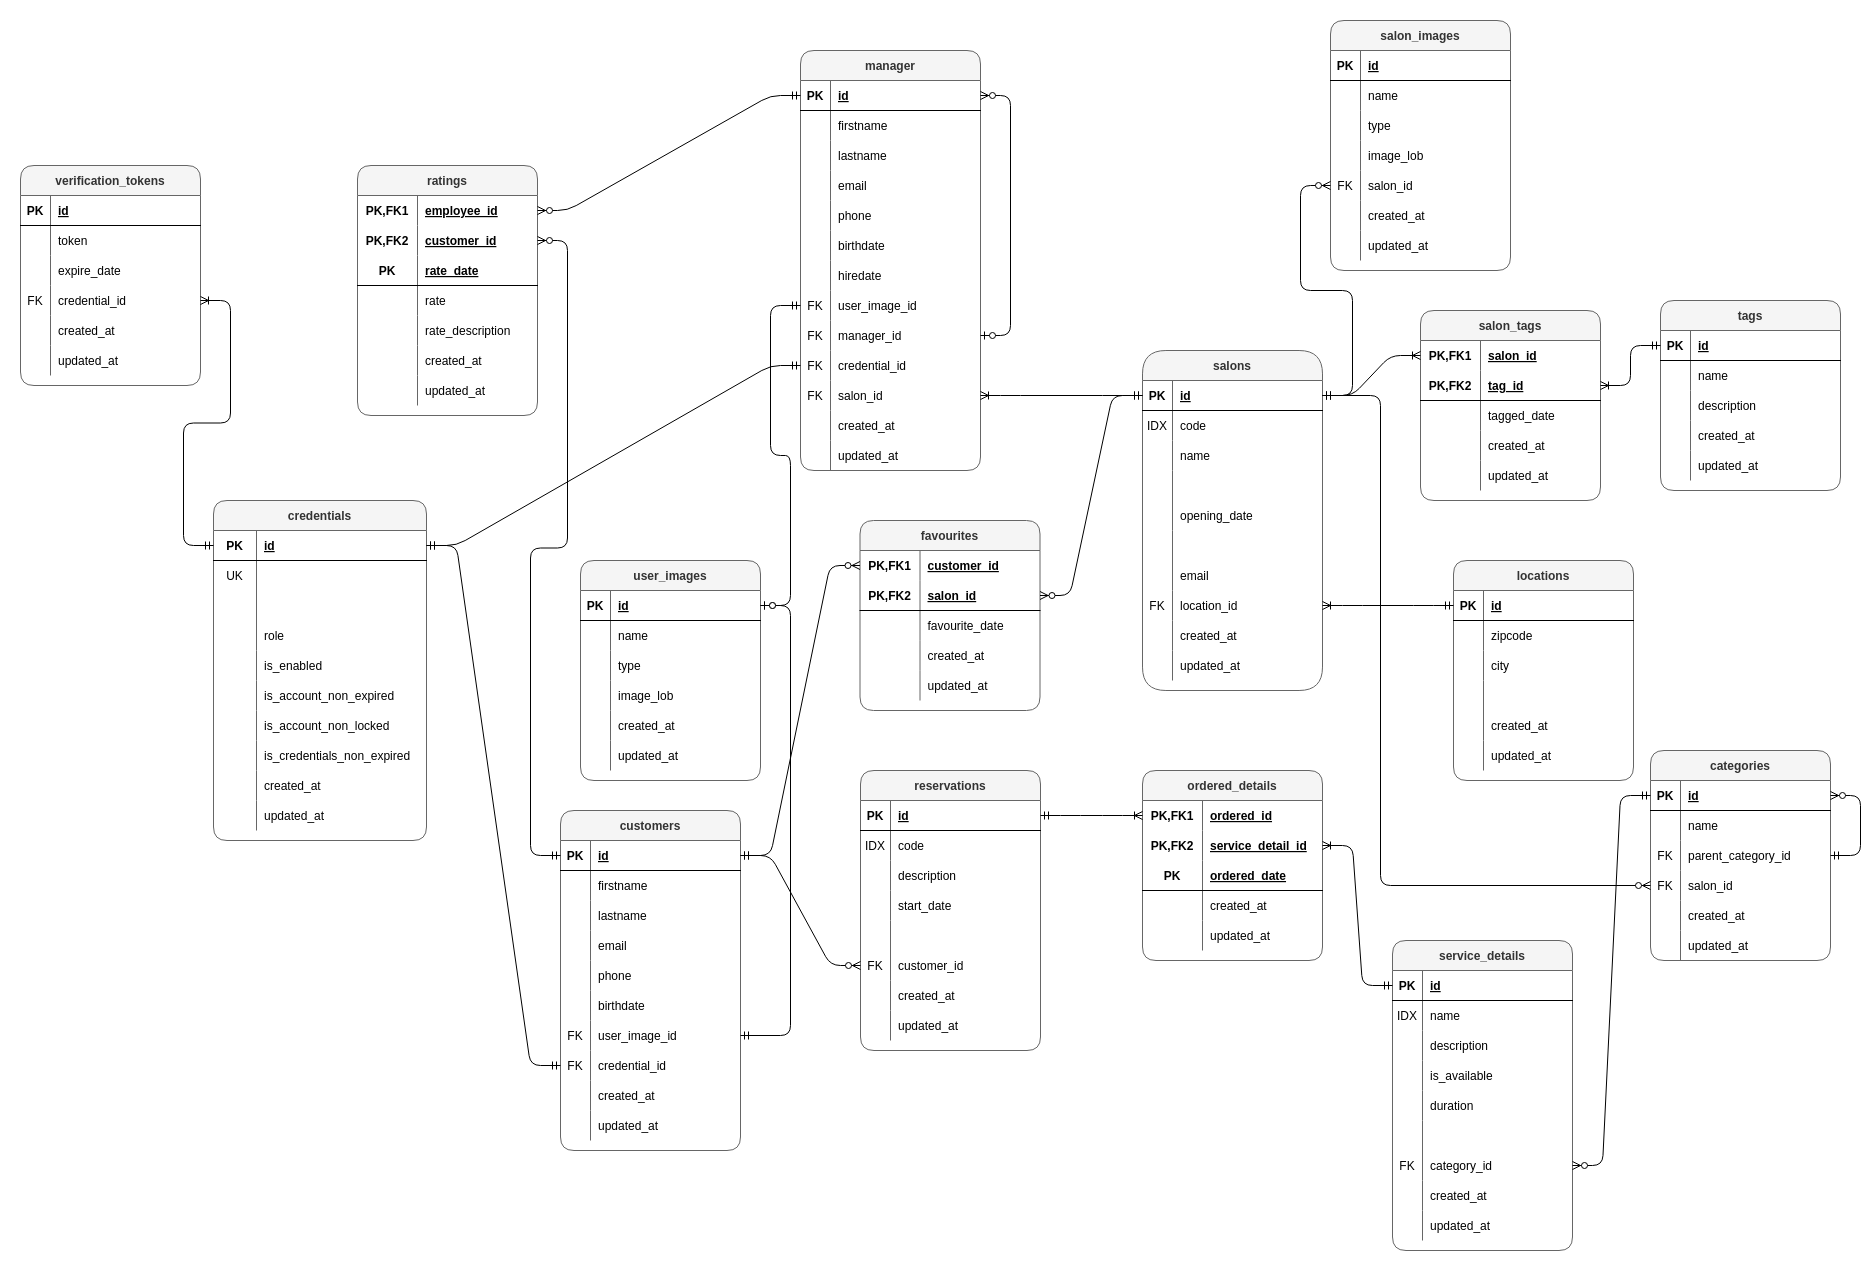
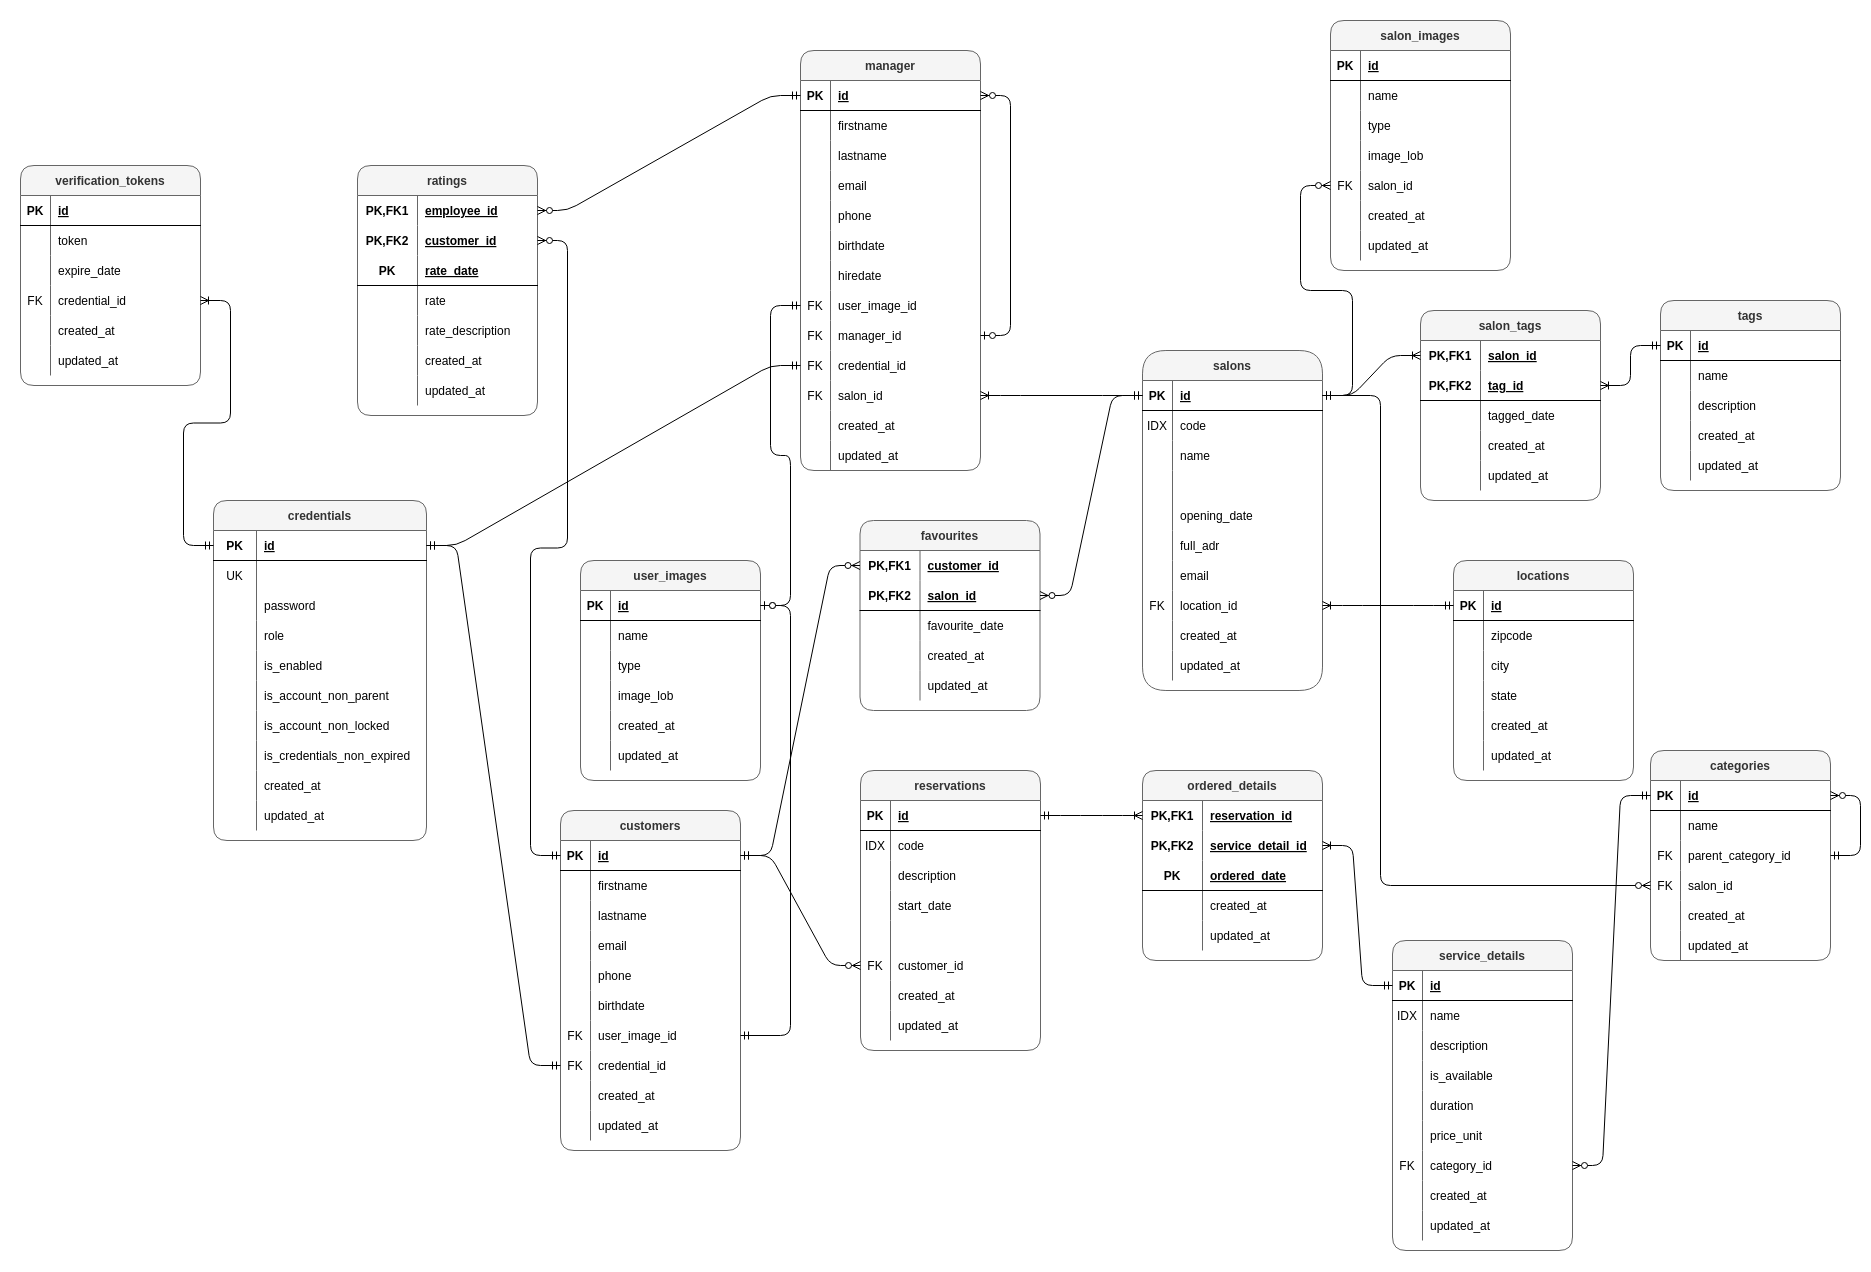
node "full_adr": added
node "password": added
node "is_account_non_expired": label "is_account_non_expired" -> "is_account_non_parent"
node "state": added
node "ordered_id": label "ordered_id" -> "reservation_id"
node "price_unit": added
